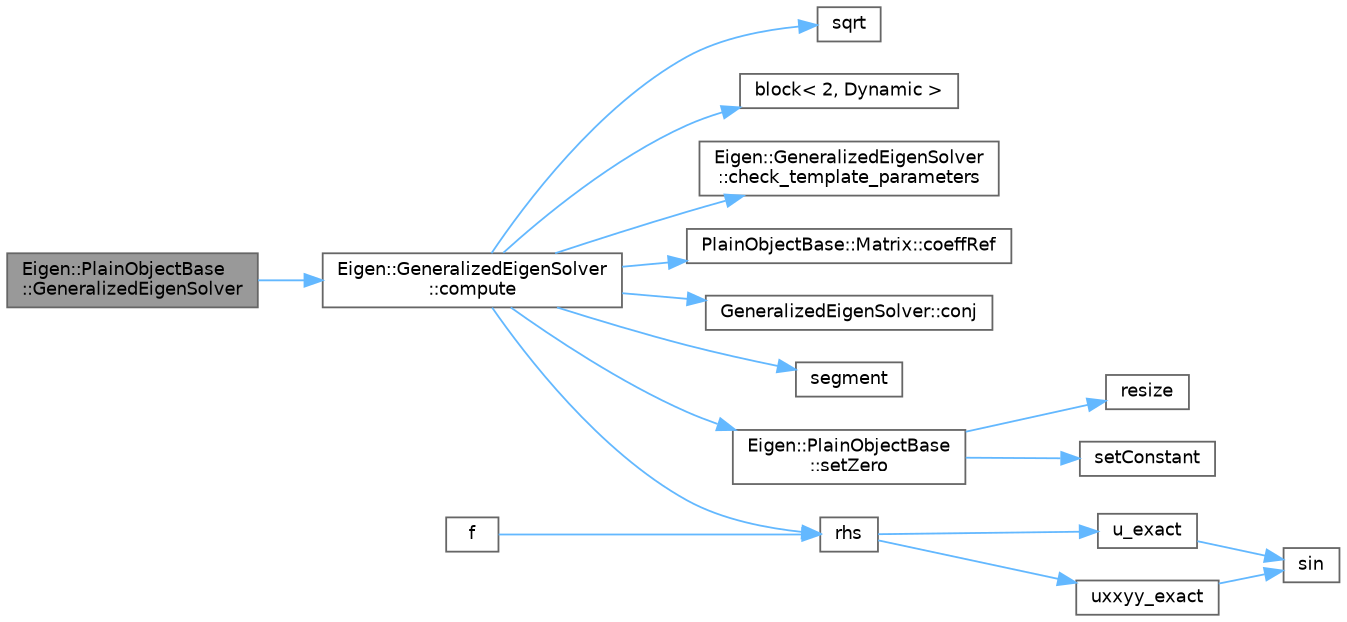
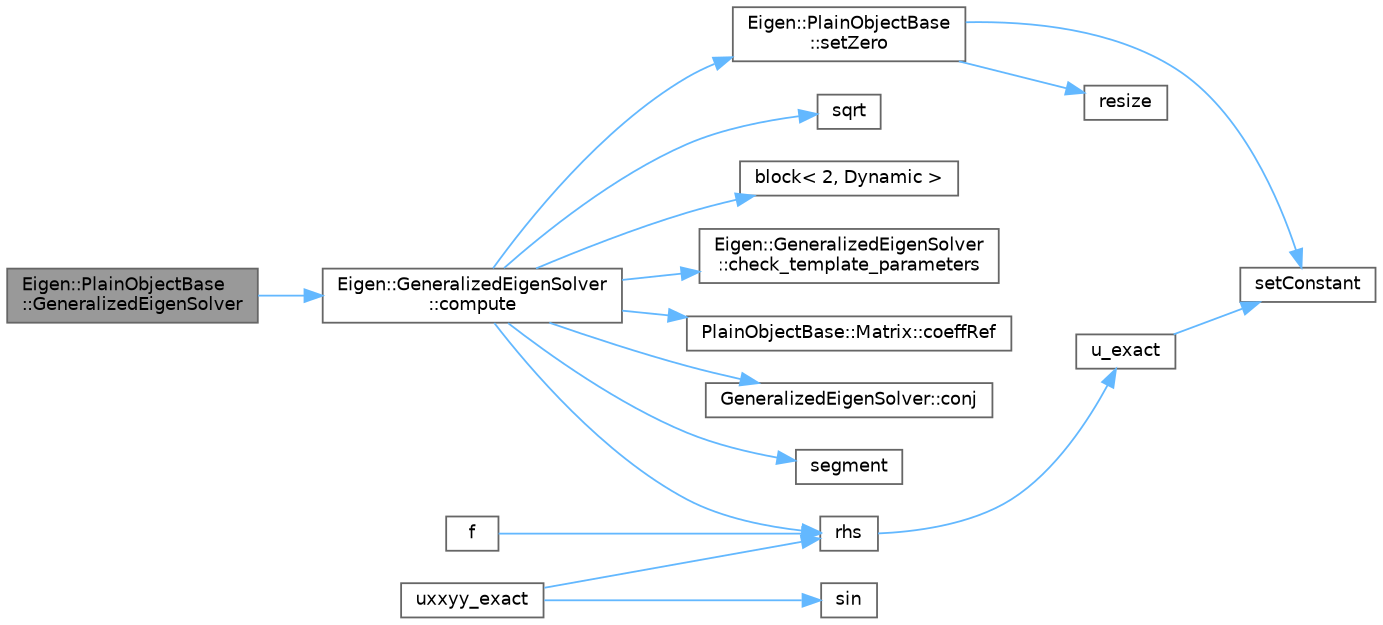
edge "u_exact" -> "sin": now "u_exact" -> "setConstant"
edge "rhs" -> "uxxyy_exact": reversed
